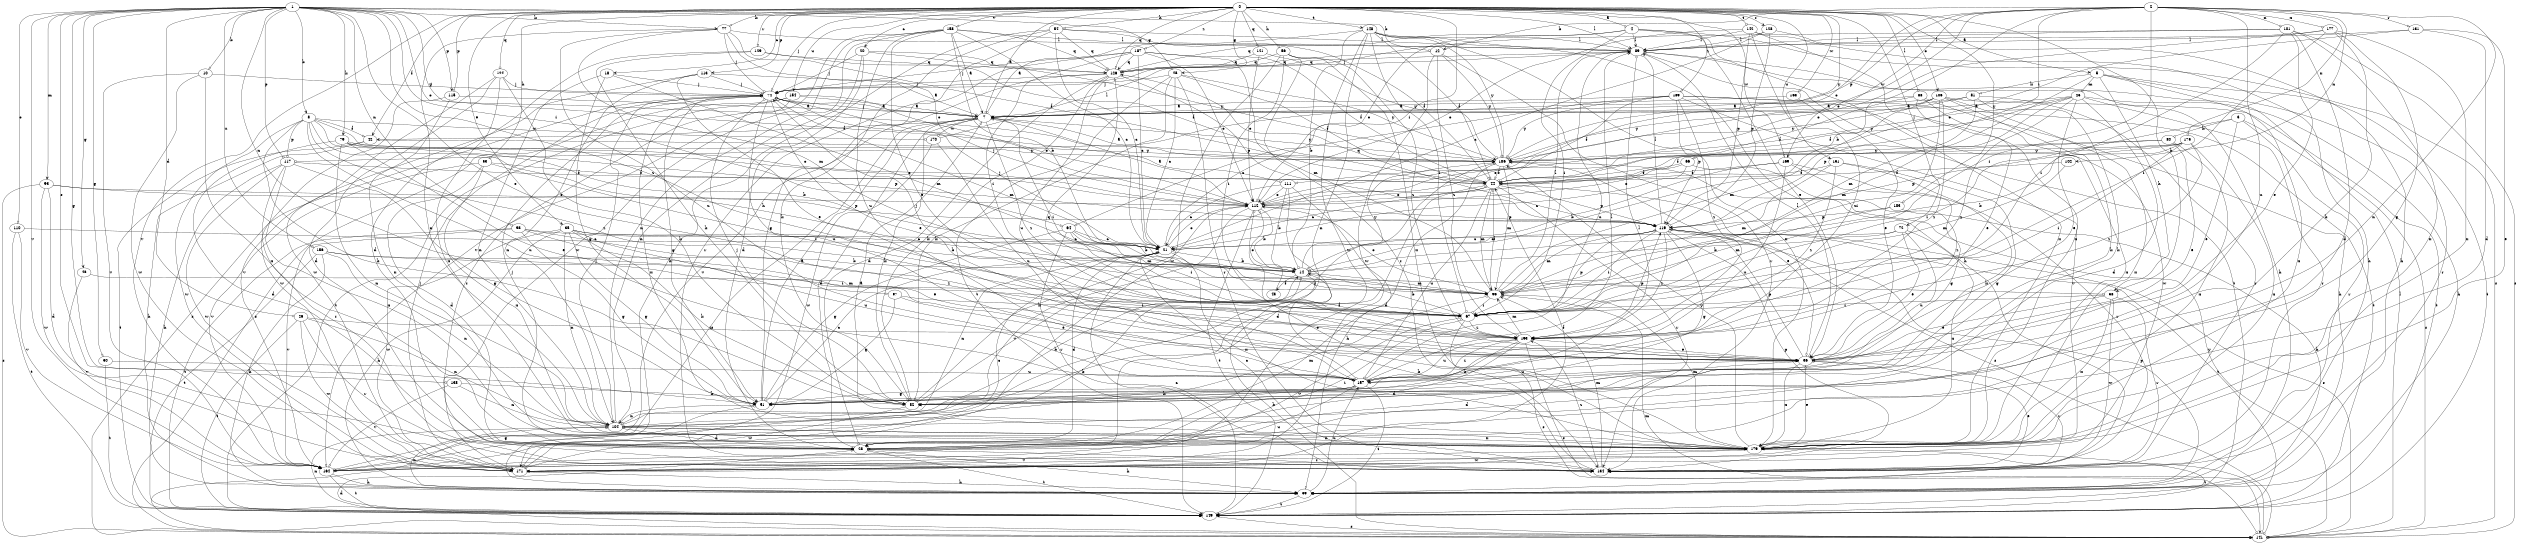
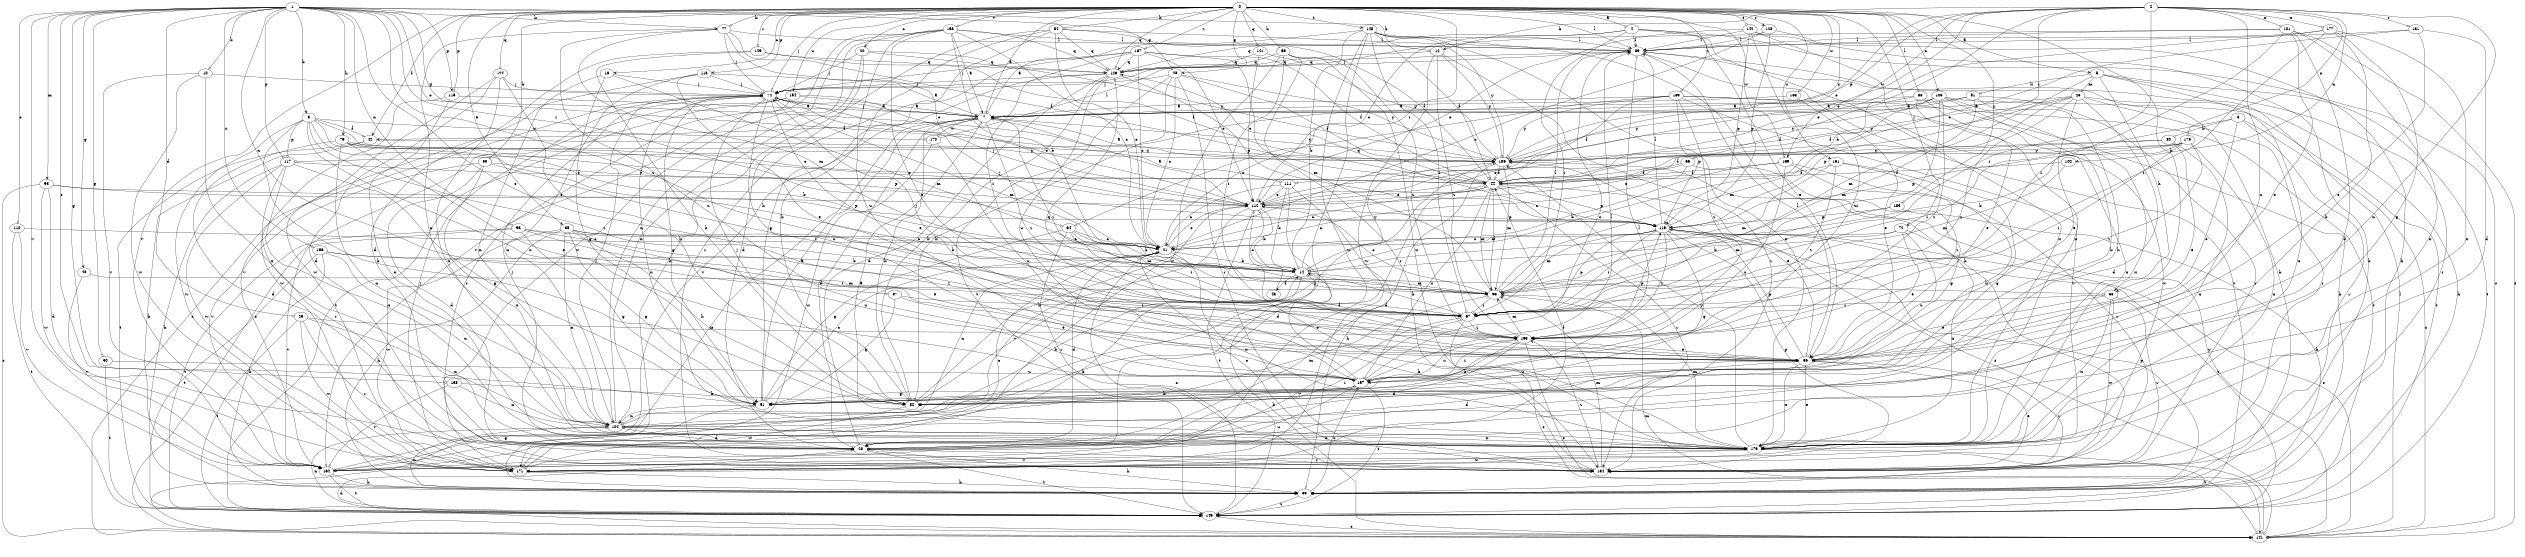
edge "131" -> "179": now "131" -> "36"
